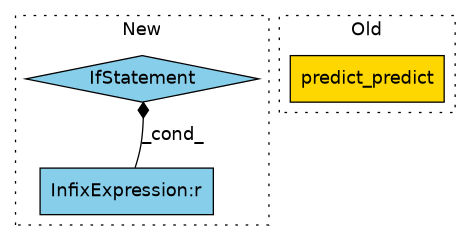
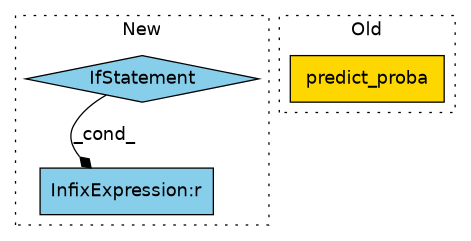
node "predict_predict": label "predict_predict" -> "predict_proba"
edge "InfixExpression:r" -> "IfStatement": reversed
